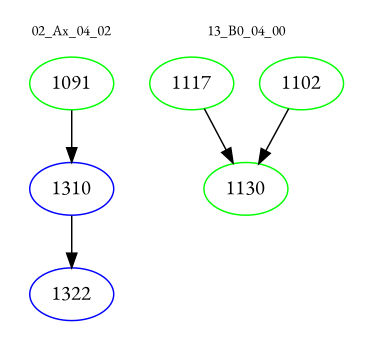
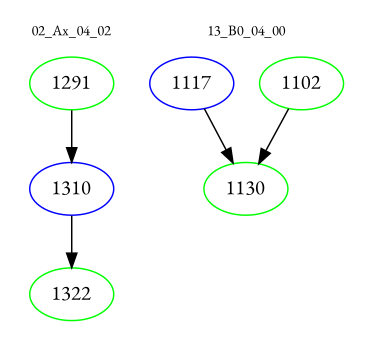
node "1091": label "1091" -> "1291"
node "1117": color green -> blue
node "1322": color blue -> green
